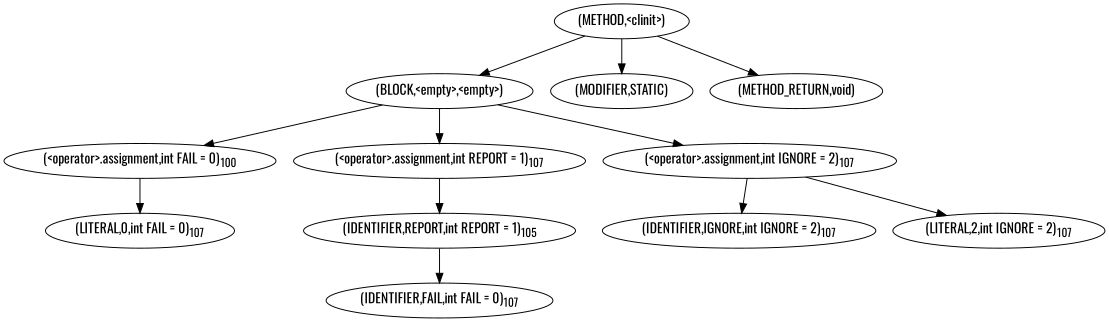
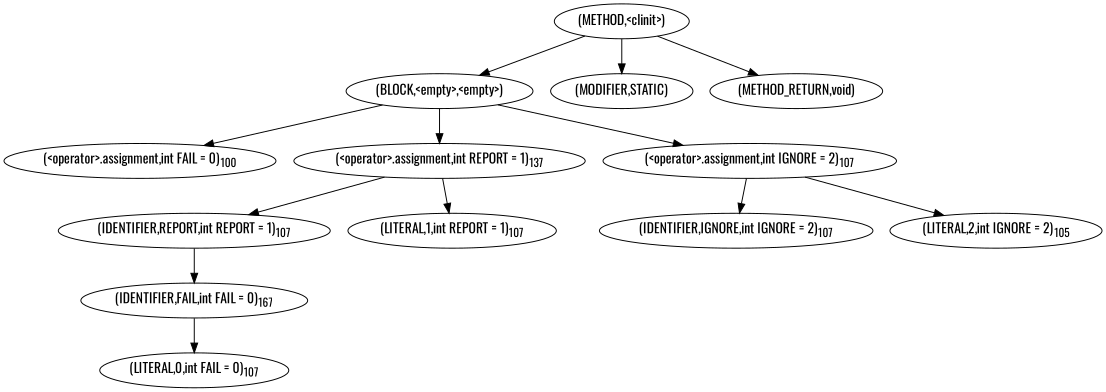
node "(<operator>.assignment,int REPORT = 1)": text "107" -> "137"
edge "(<operator>.assignment,int FAIL = 0)" -> "(LITERAL,0,int FAIL = 0)": now "(IDENTIFIER,FAIL,int FAIL = 0)" -> "(LITERAL,0,int FAIL = 0)"
node "(IDENTIFIER,REPORT,int REPORT = 1)": text "105" -> "107"
node "(LITERAL,2,int IGNORE = 2)": text "107" -> "105"
node "(LITERAL,1,int REPORT = 1)": added
node "(IDENTIFIER,FAIL,int FAIL = 0)": text "107" -> "167"
